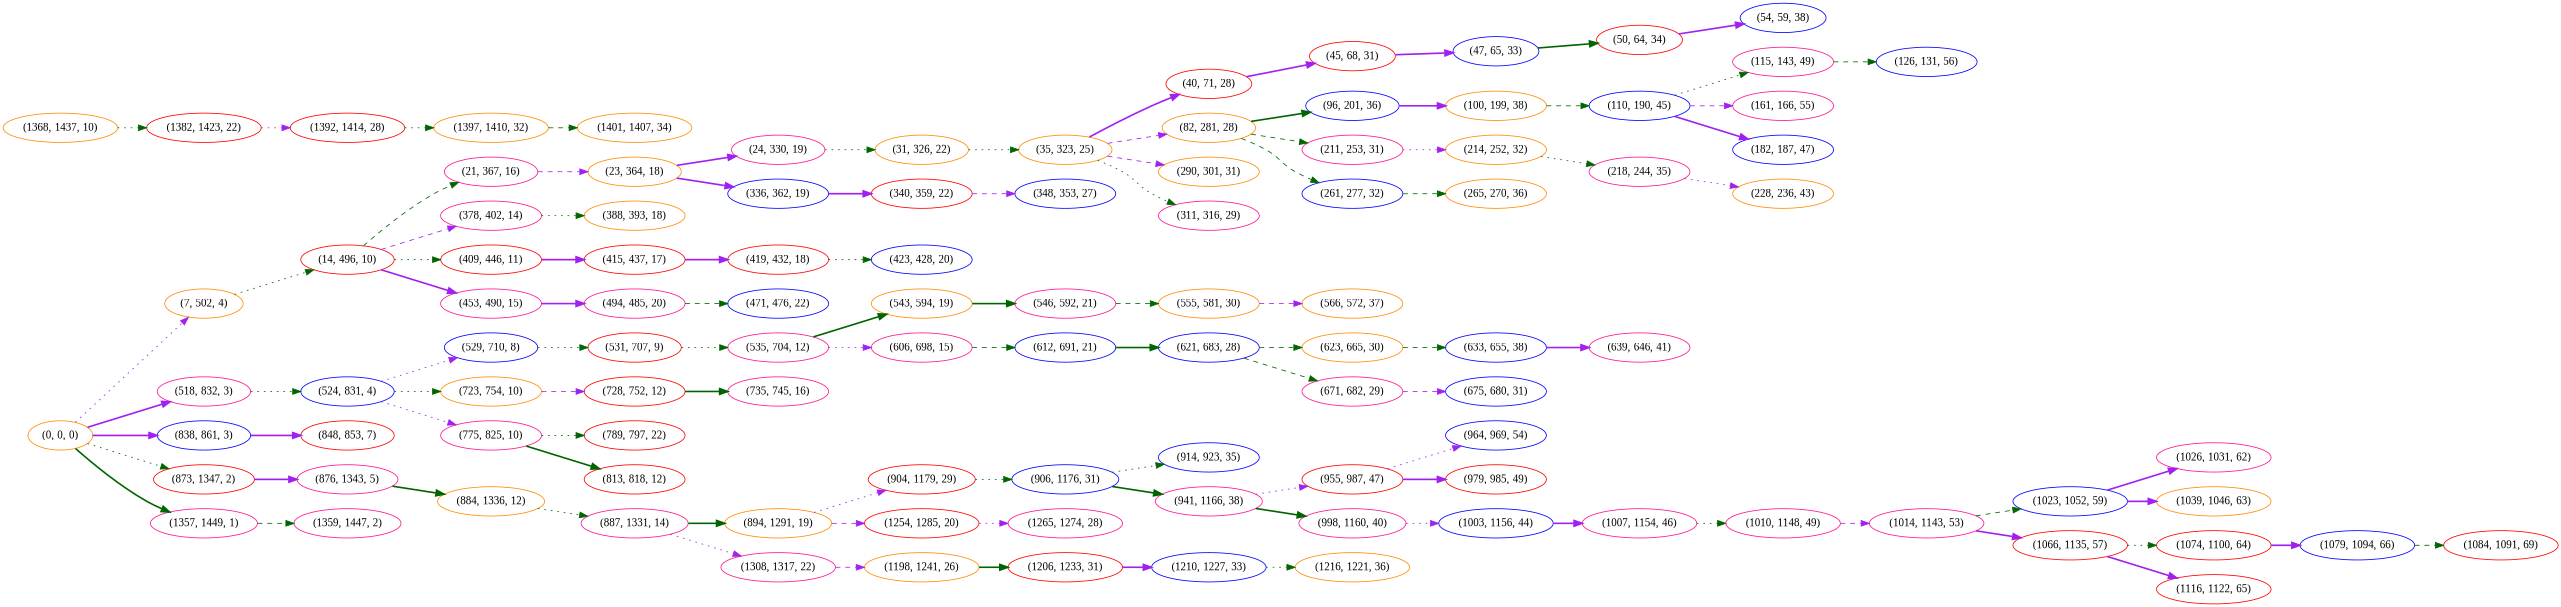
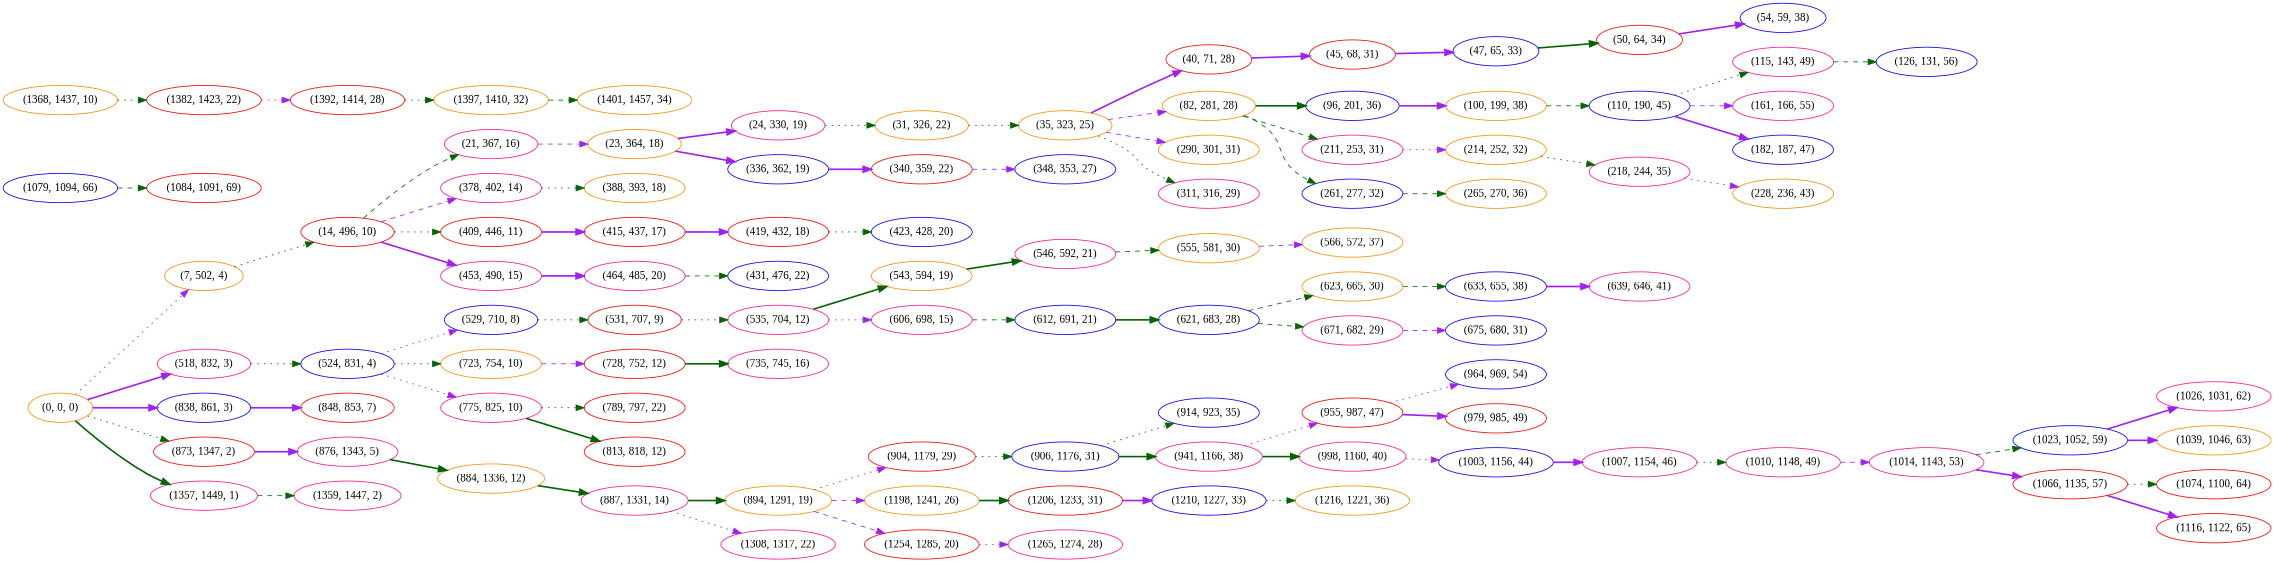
node "(1401, 1407, 34)": label "(1401, 1407, 34)" -> "(1401, 1457, 34)"
node "(494, 485, 20)": label "(494, 485, 20)" -> "(464, 485, 20)"
node "(471, 476, 22)": label "(471, 476, 22)" -> "(431, 476, 22)"
edge "(884, 1336, 12)" -> "(887, 1331, 14)": style dotted -> bold
edge "(1074, 1100, 64)" -> "(1079, 1094, 66)": removed
edge "(1308, 1317, 22)" -> "(1198, 1241, 26)": now "(894, 1291, 19)" -> "(1198, 1241, 26)"
